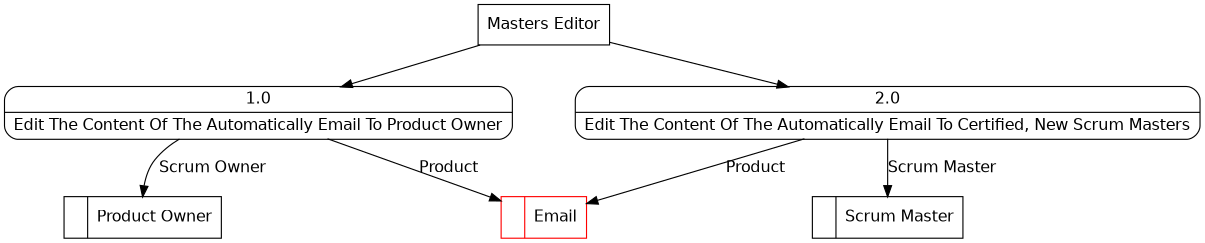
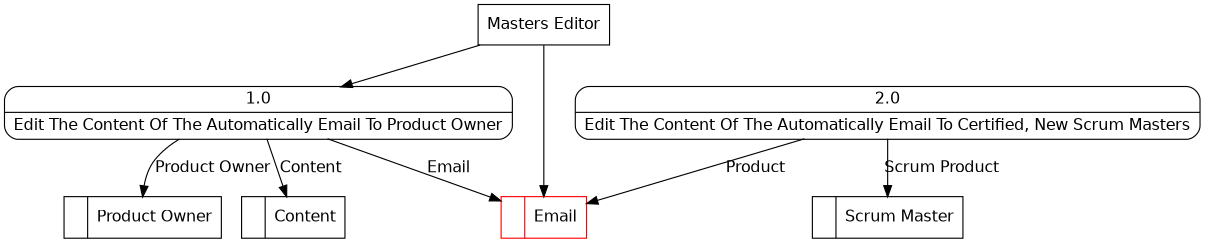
edge "Masters Editor" -> "2.0": now "Masters Editor" -> "Email"
edge "1.0" -> "Product Owner": label "Scrum Owner" -> "Product Owner"
edge "1.0" -> "Email": label "Product" -> "Email"
edge "2.0" -> "Scrum Master": label "Scrum Master" -> "Scrum Product"
node "Content": added
